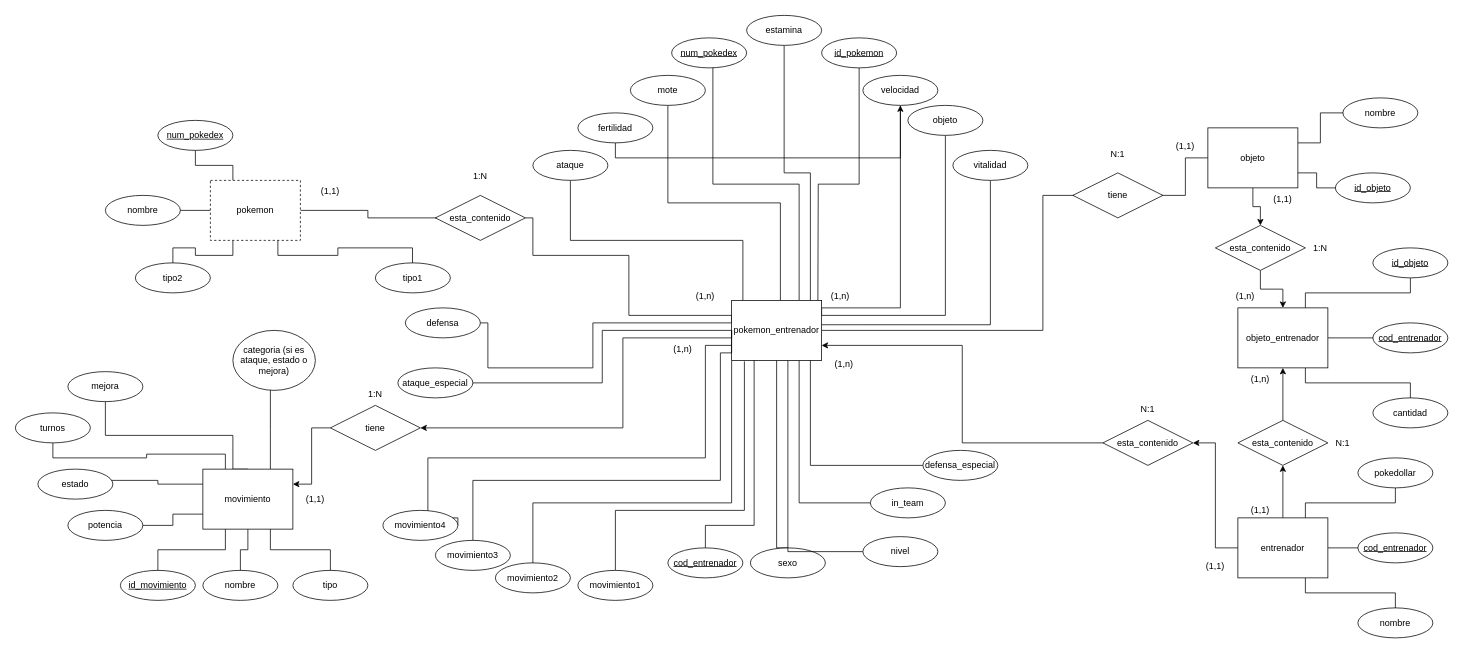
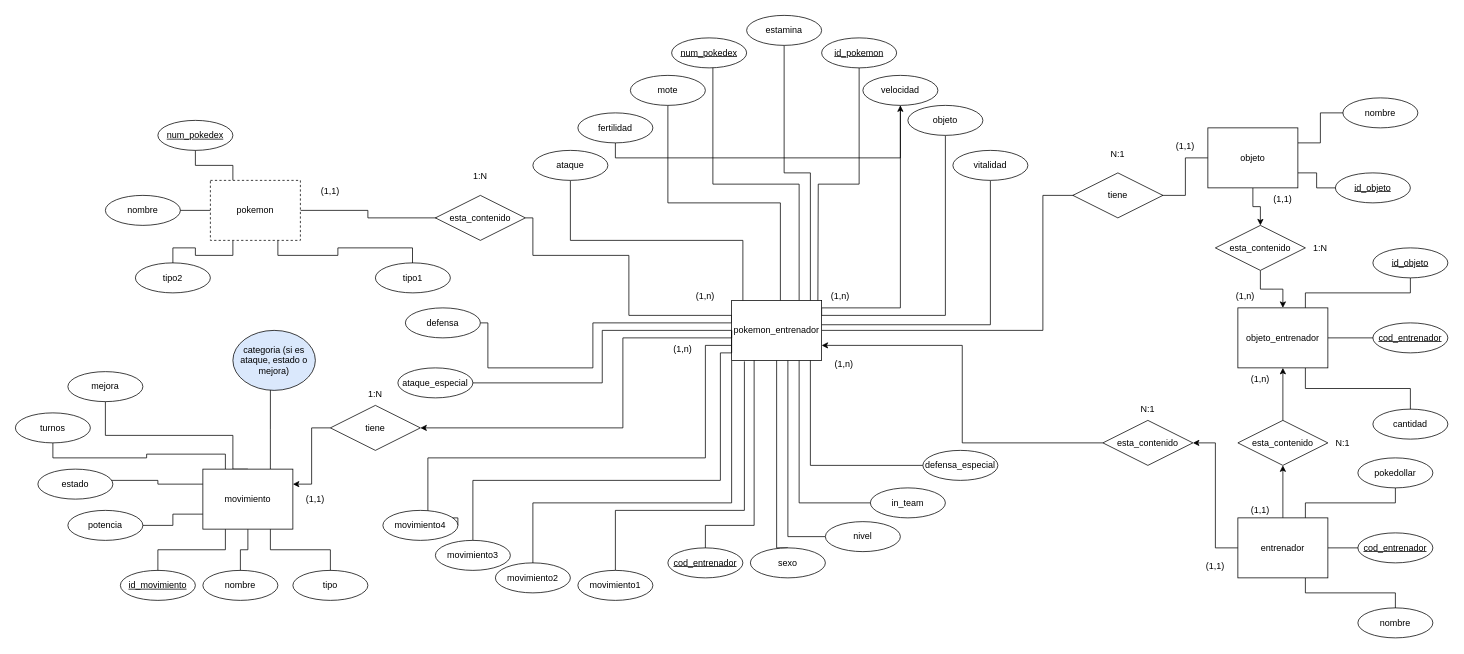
node "categoria (si es ataque, estado o mejora)": fillcolor #ffffff -> #dae8fc
node "cantidad": moved (1410, 413) -> (1410, 424)
node "nivel": moved (900, 552) -> (863, 537)
